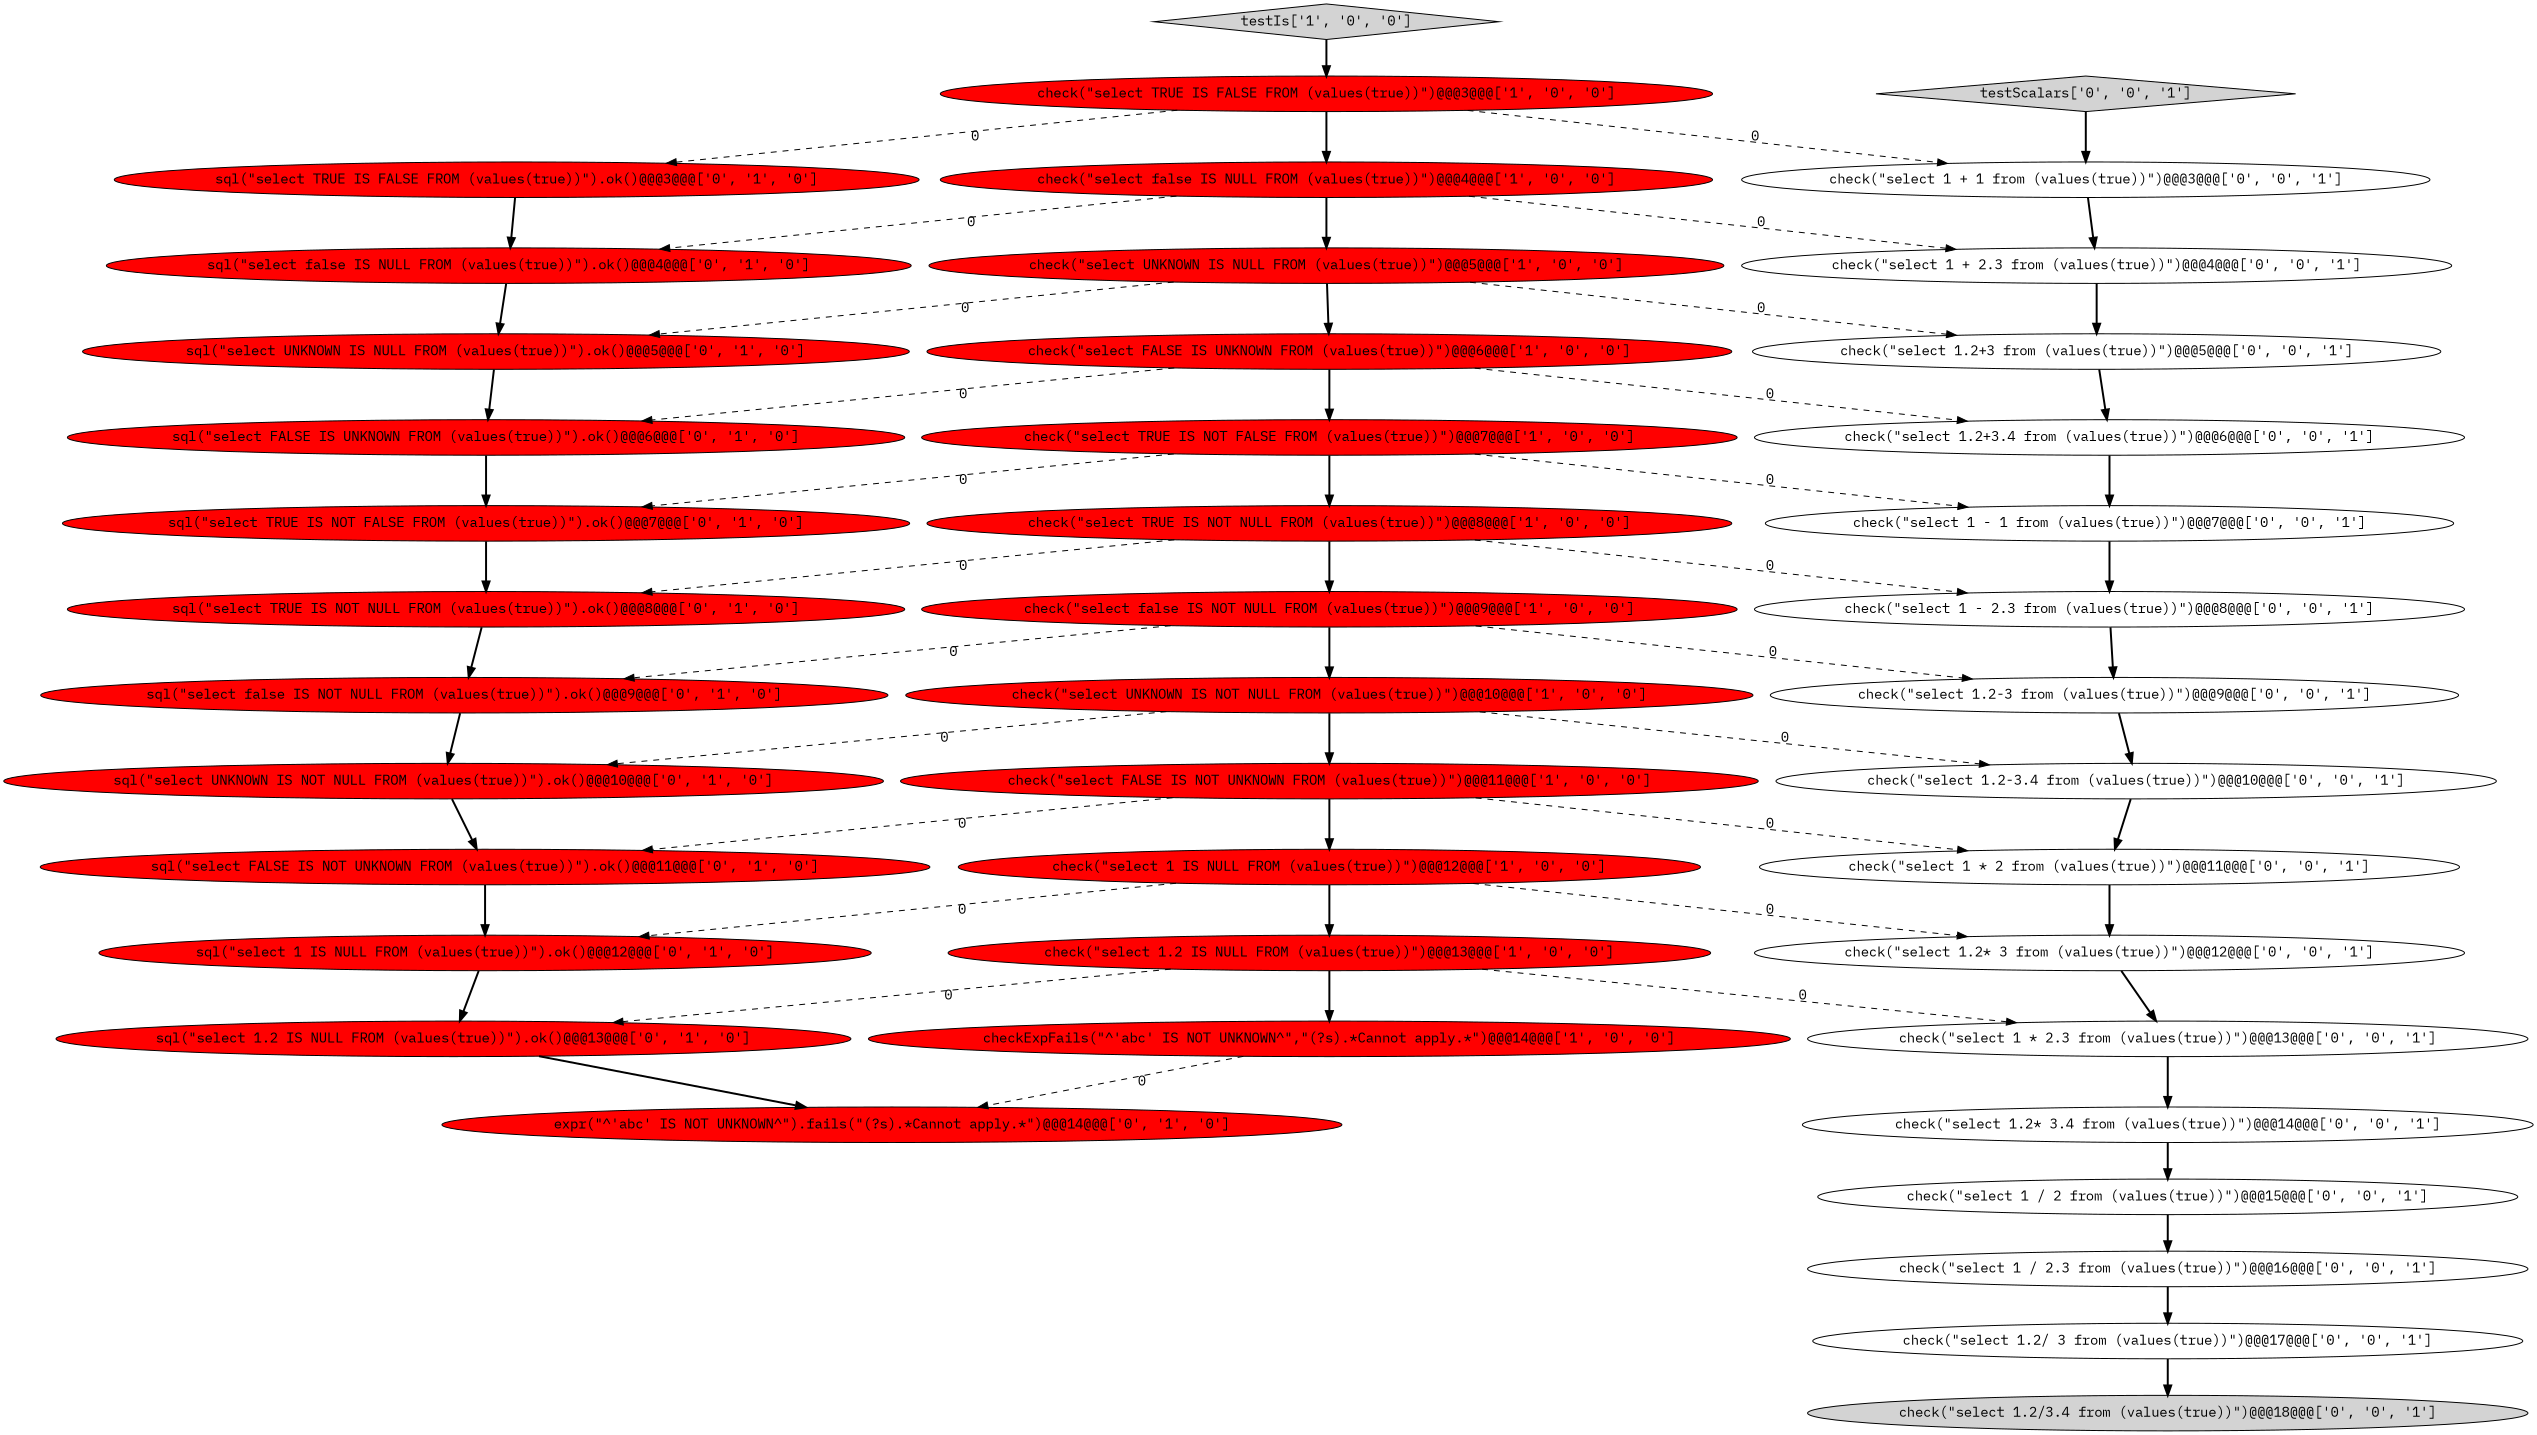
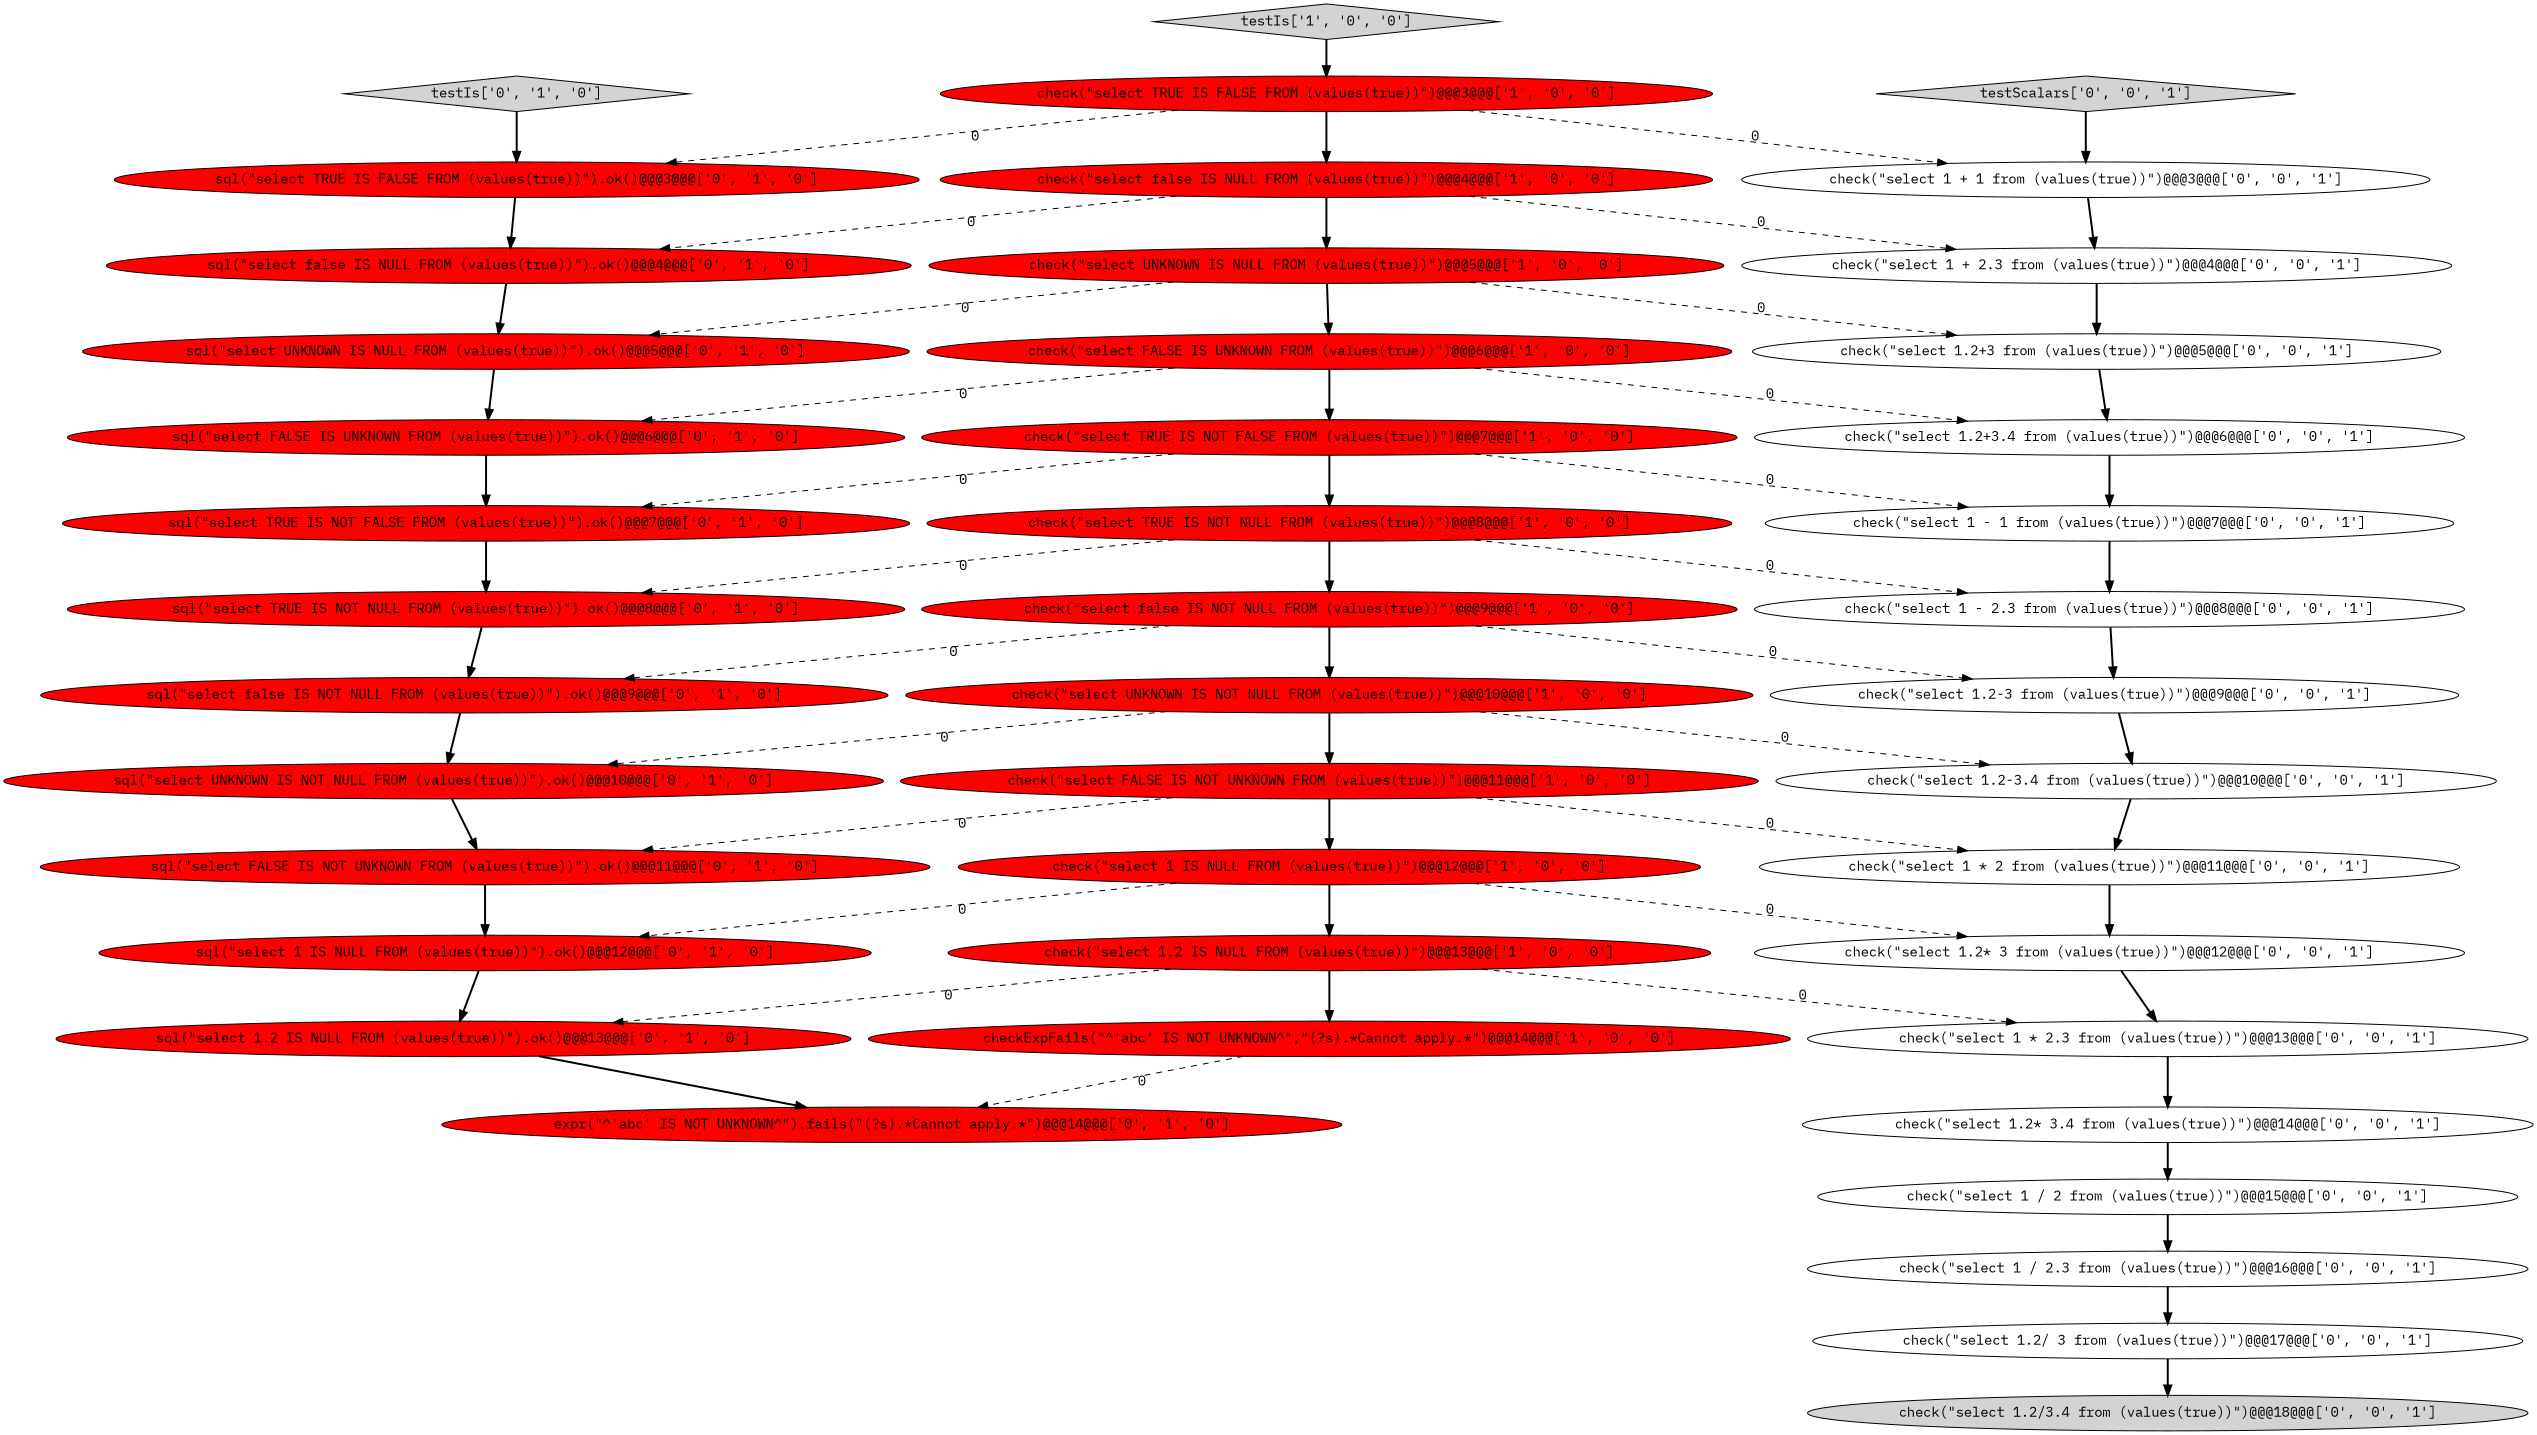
node "testIs['0', '1', '0']": added
